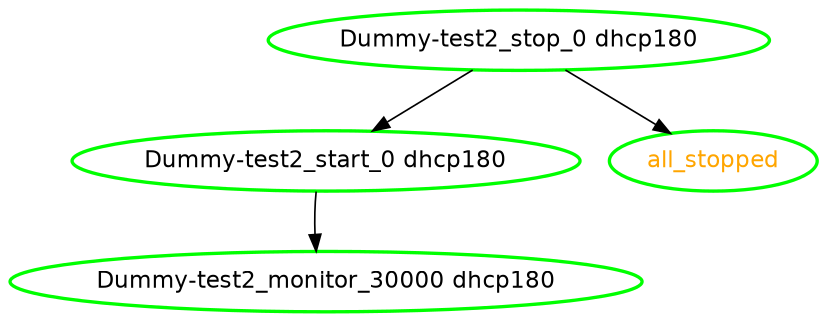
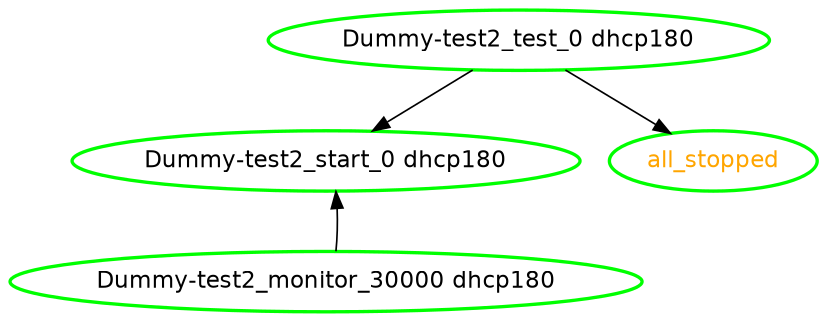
node "Dummy-test2_stop_0 dhcp180": label "Dummy-test2_stop_0 dhcp180" -> "Dummy-test2_test_0 dhcp180"
edge "Dummy-test2_start_0 dhcp180" -> "Dummy-test2_monitor_30000 dhcp180": reversed
